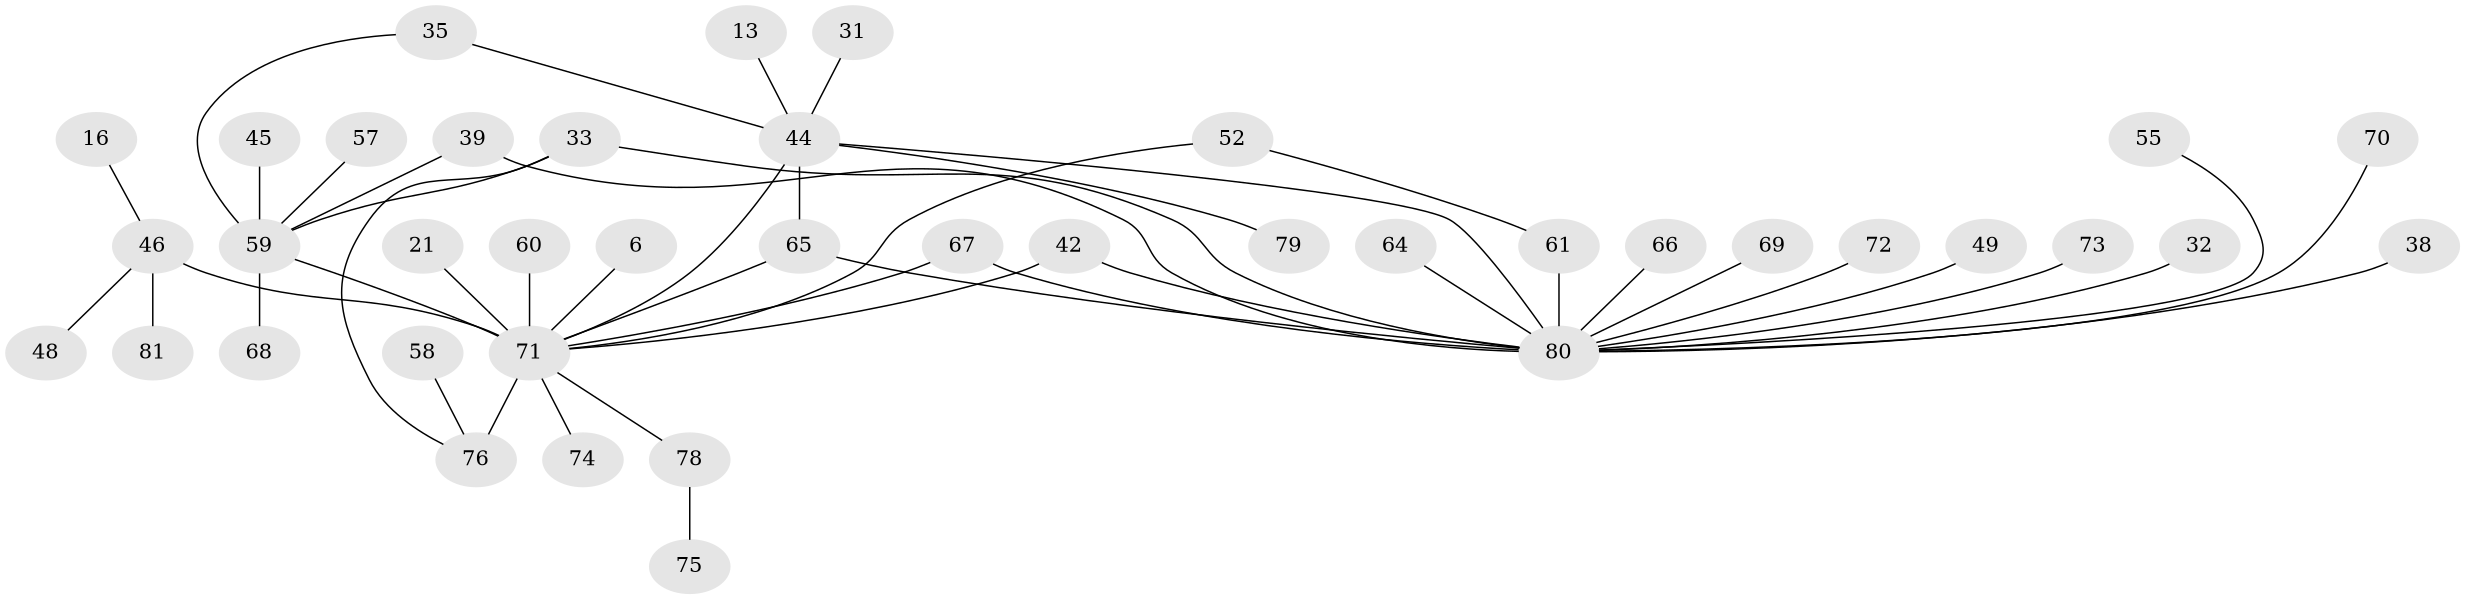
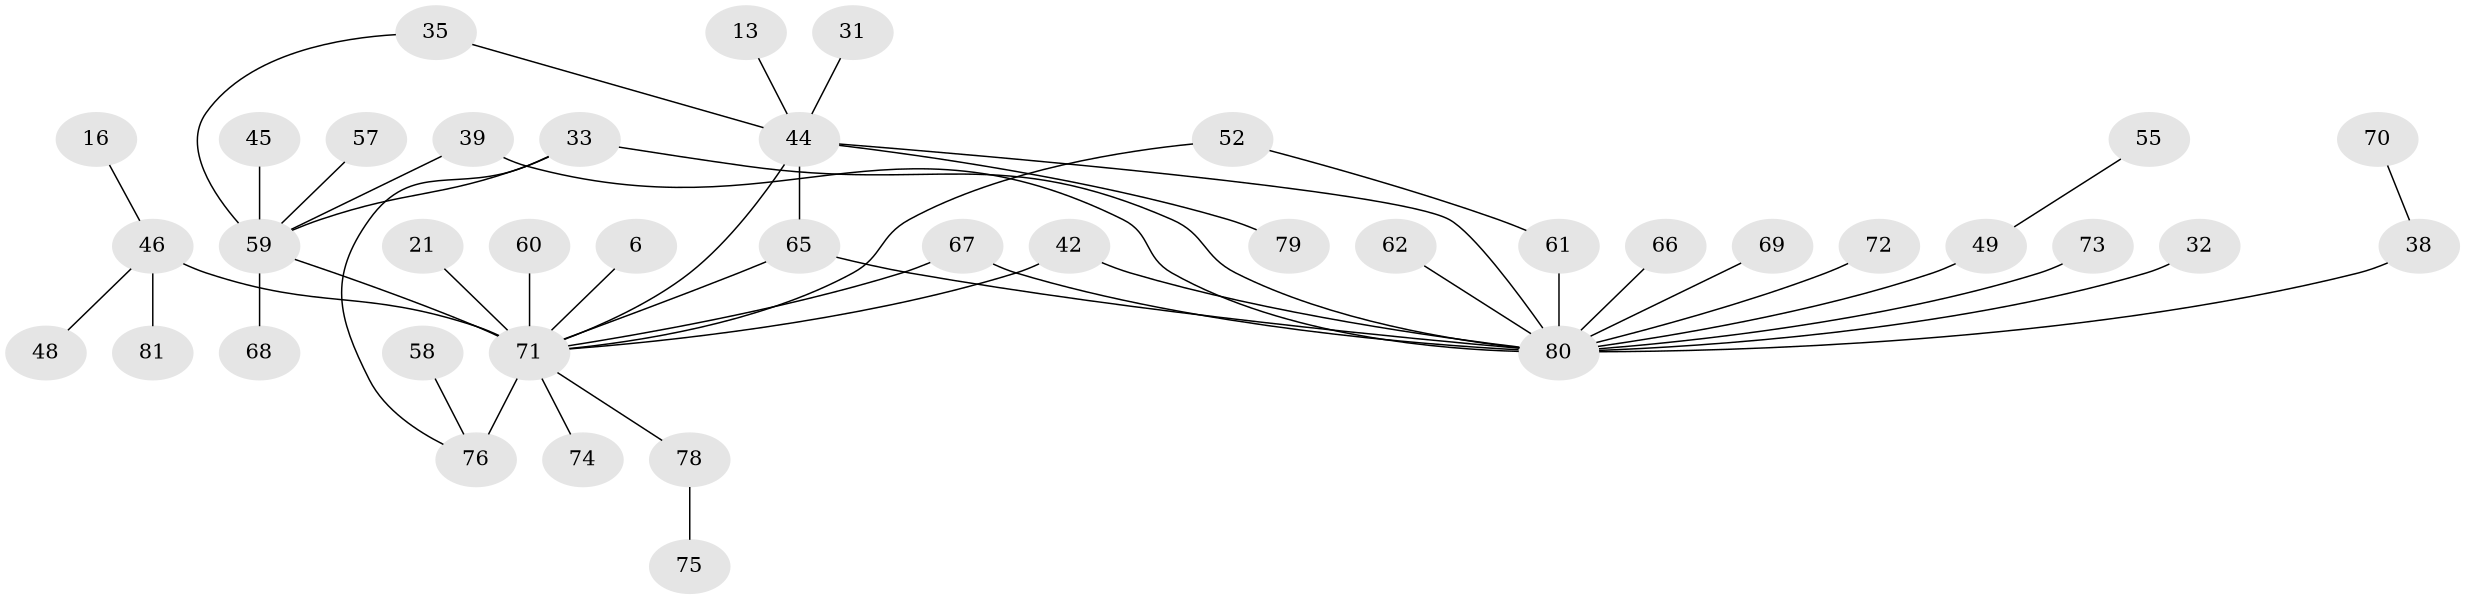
node "64": label "64" -> "62"
edge "55" -- "80": now "55" -- "49"
edge "70" -- "80": now "70" -- "38"
